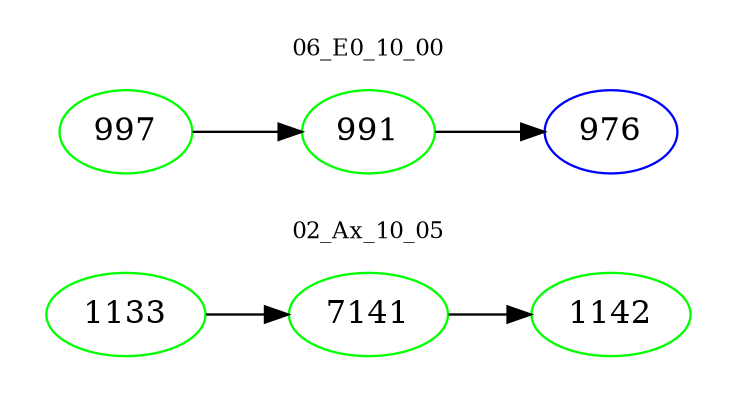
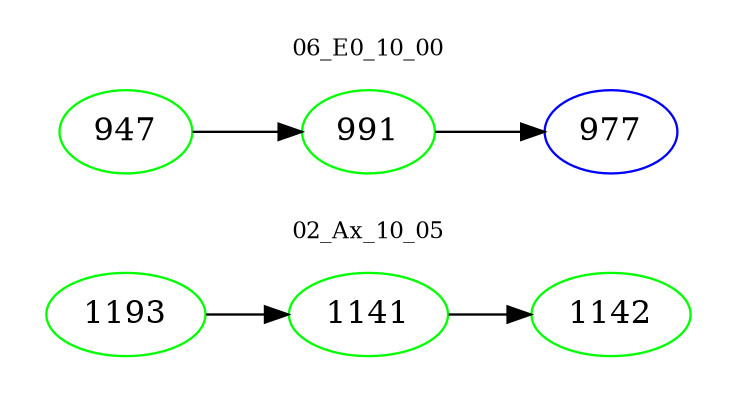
node "997": label "997" -> "947"
node "976": label "976" -> "977"
node "1133": label "1133" -> "1193"
node "7141": label "7141" -> "1141"
